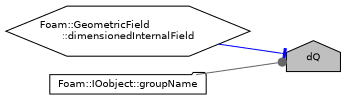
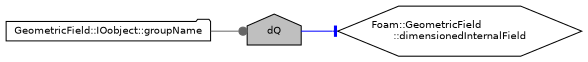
edge "Foam::GeometricField ::dimensionedInternalField" -> "dQ": reversed
node "Foam::IOobject::groupName": label "Foam::IOobject::groupName" -> "GeometricField::IOobject::groupName"
